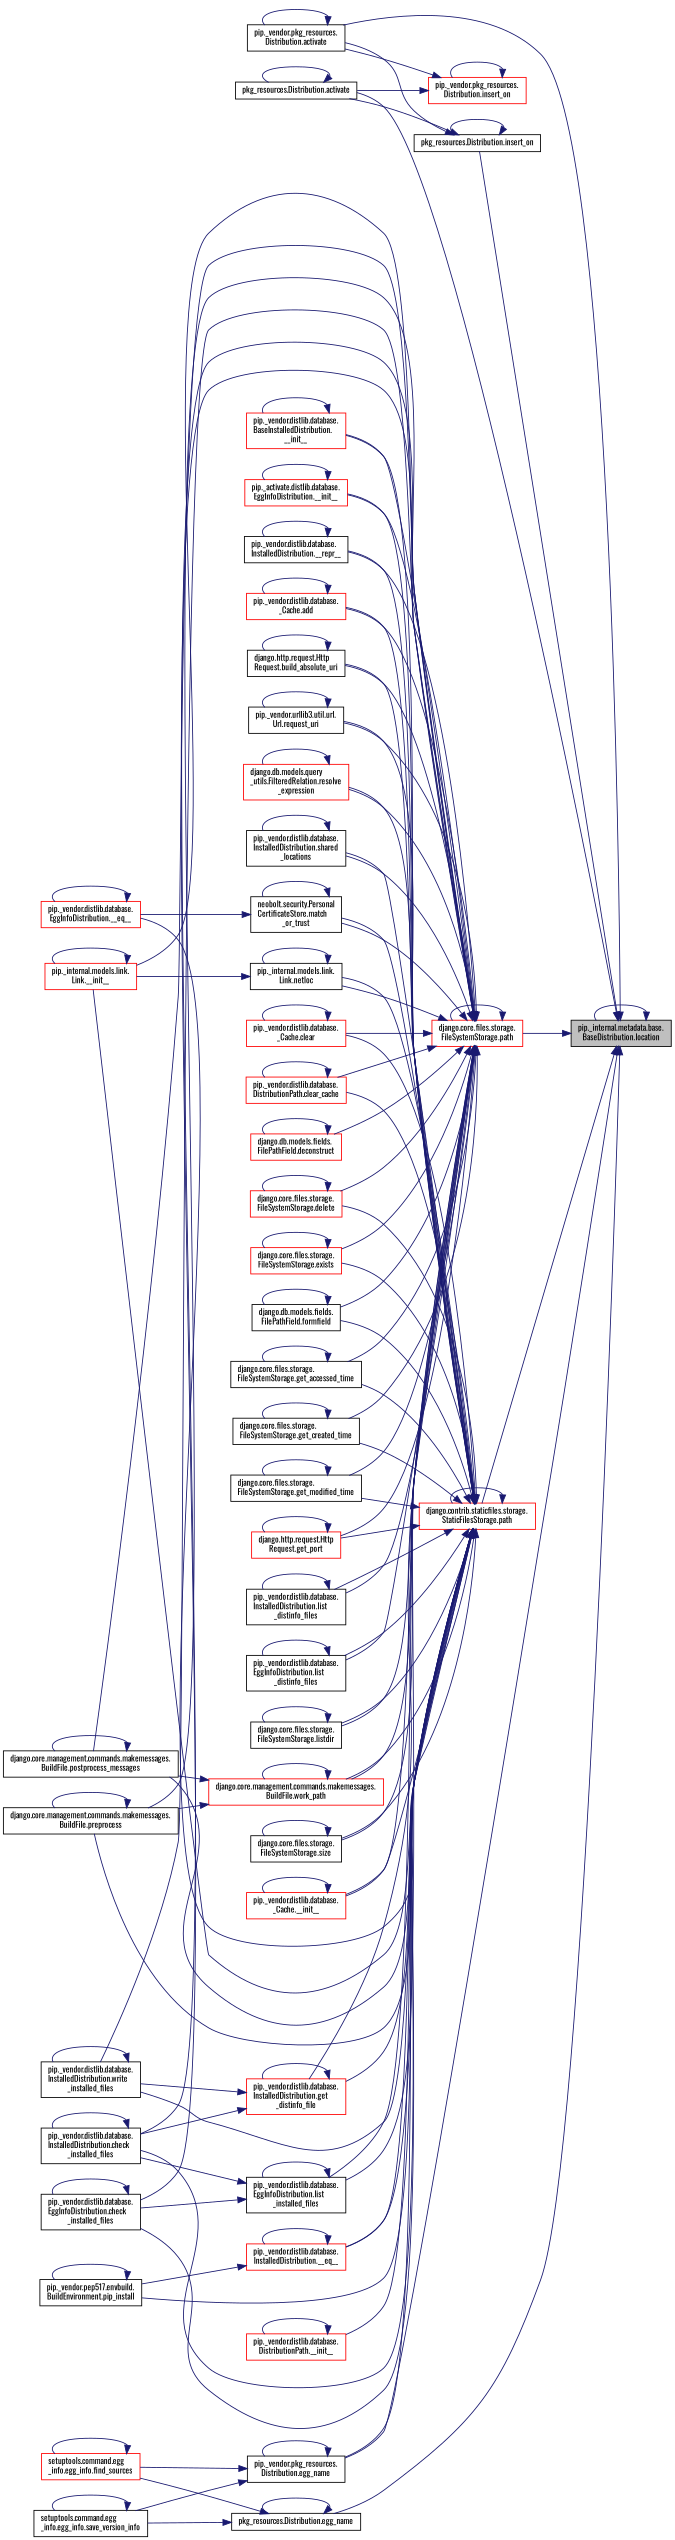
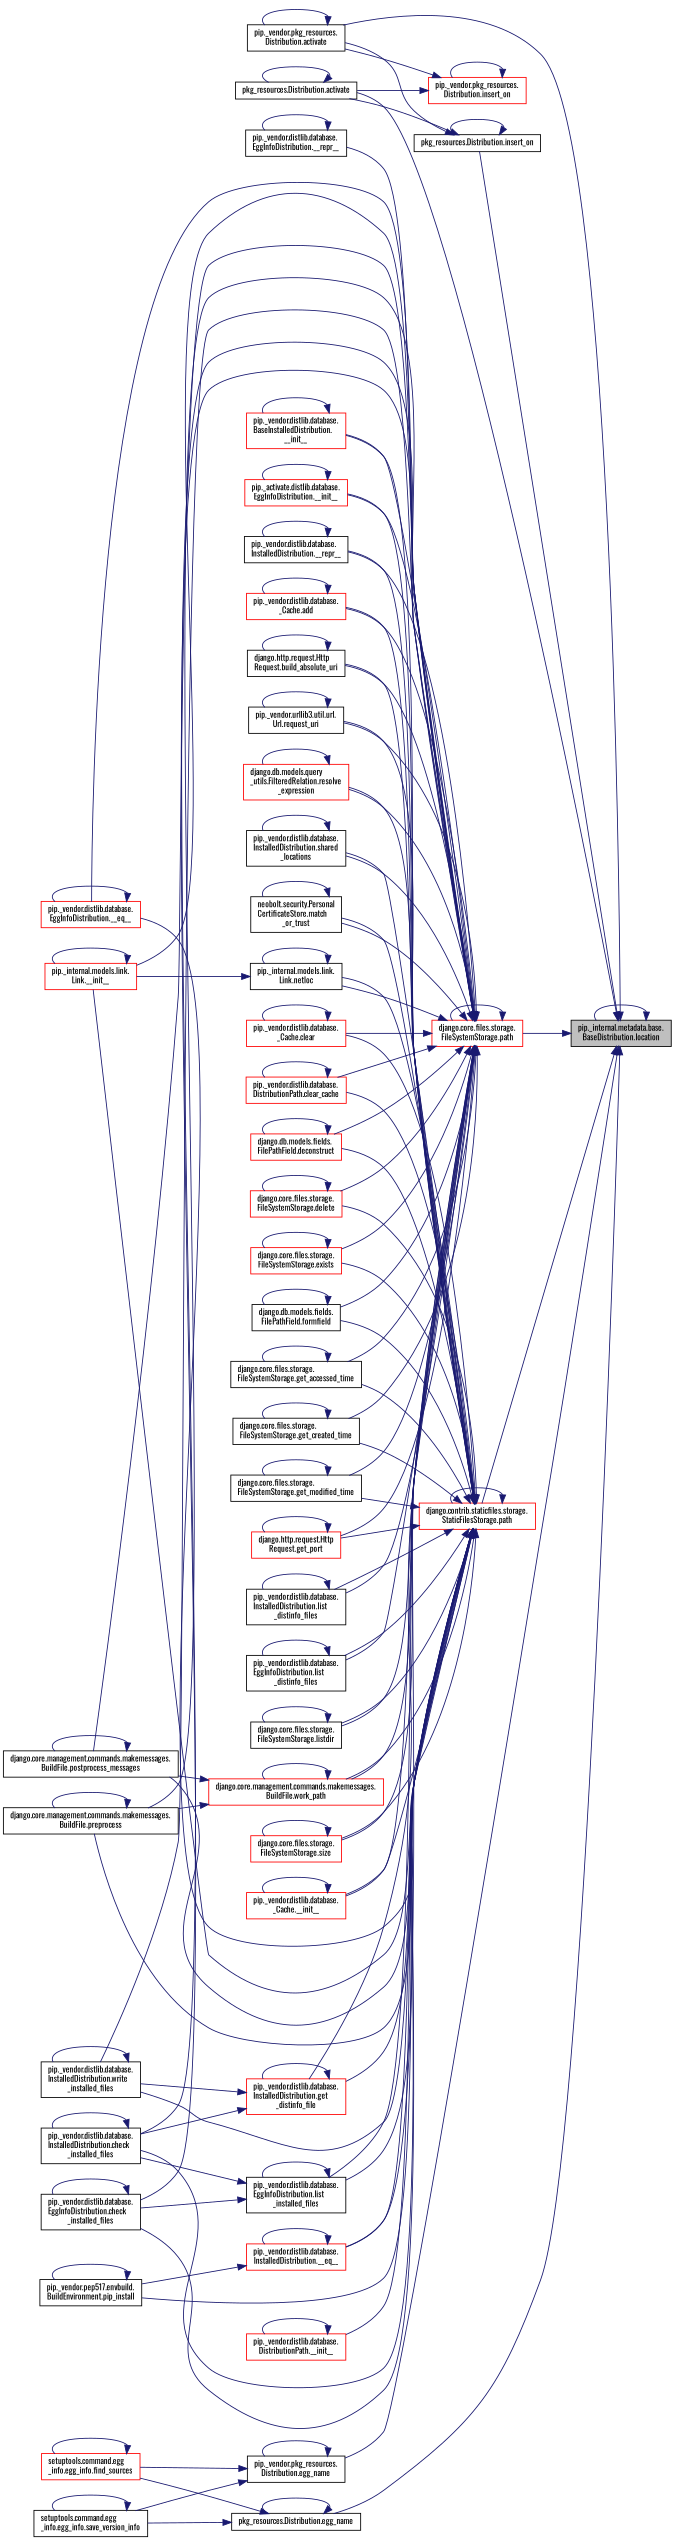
node "pip._vendor.distlib.database. EggInfoDistribution.__repr__": added
edge "pip._vendor.distlib.database. EggInfoDistribution.__eq__" -> "neobolt.security.Personal CertificateStore.match _or_trust": now "pip._vendor.distlib.database. EggInfoDistribution.__eq__" -> "django.core.files.storage. FileSystemStorage.path"
node "django.core.files.storage. FileSystemStorage.size": color black -> red
edge "pip._vendor.pkg_resources. Distribution.egg_name" -> "django.contrib.staticfiles.storage. StaticFilesStorage.path": now "django.db.models.fields. FilePathField.deconstruct" -> "django.contrib.staticfiles.storage. StaticFilesStorage.path"
